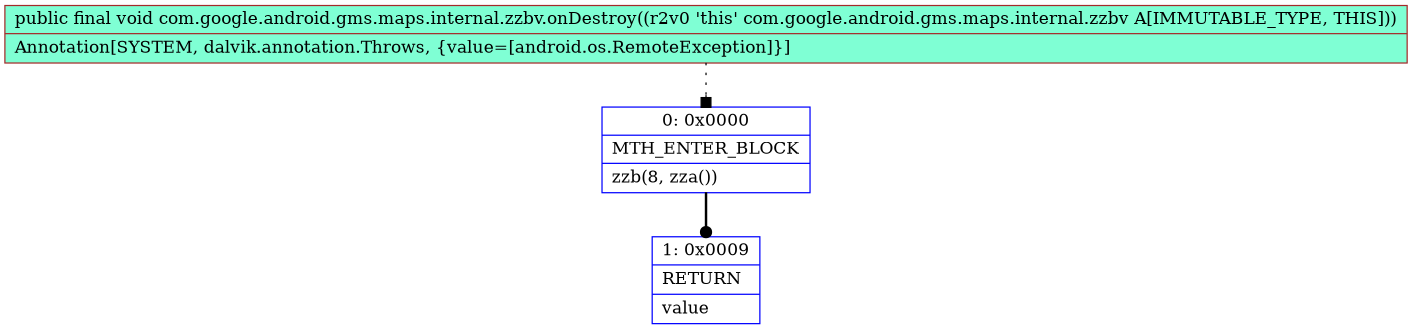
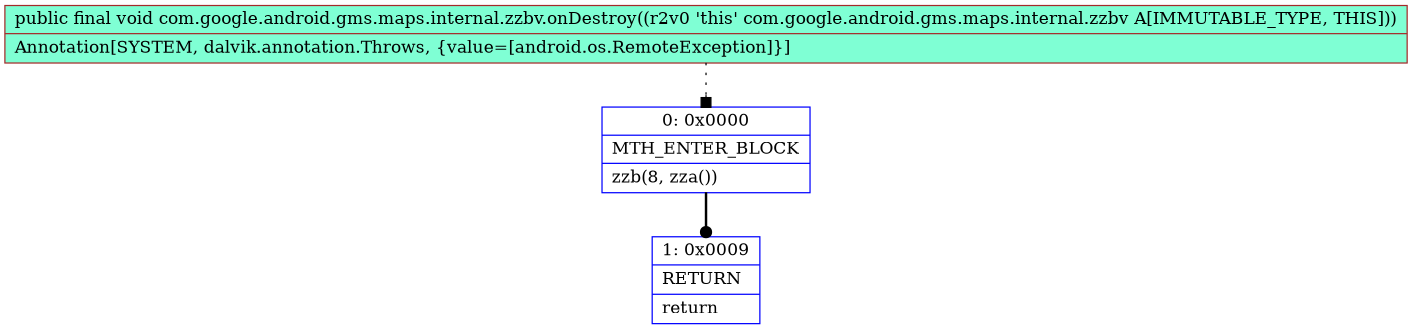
node "1: 0x0009": text "value" -> "return"
